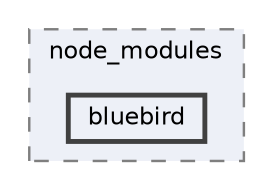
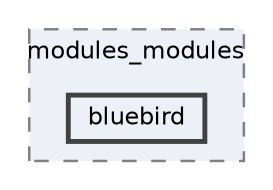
cluster "node_modules": label "node_modules" -> "modules_modules"
